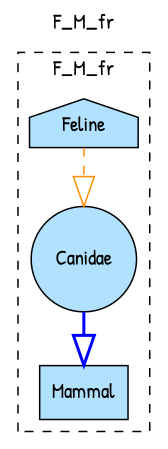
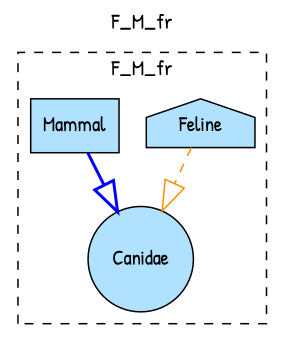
edge "Canidae" -> "Mammal": reversed
